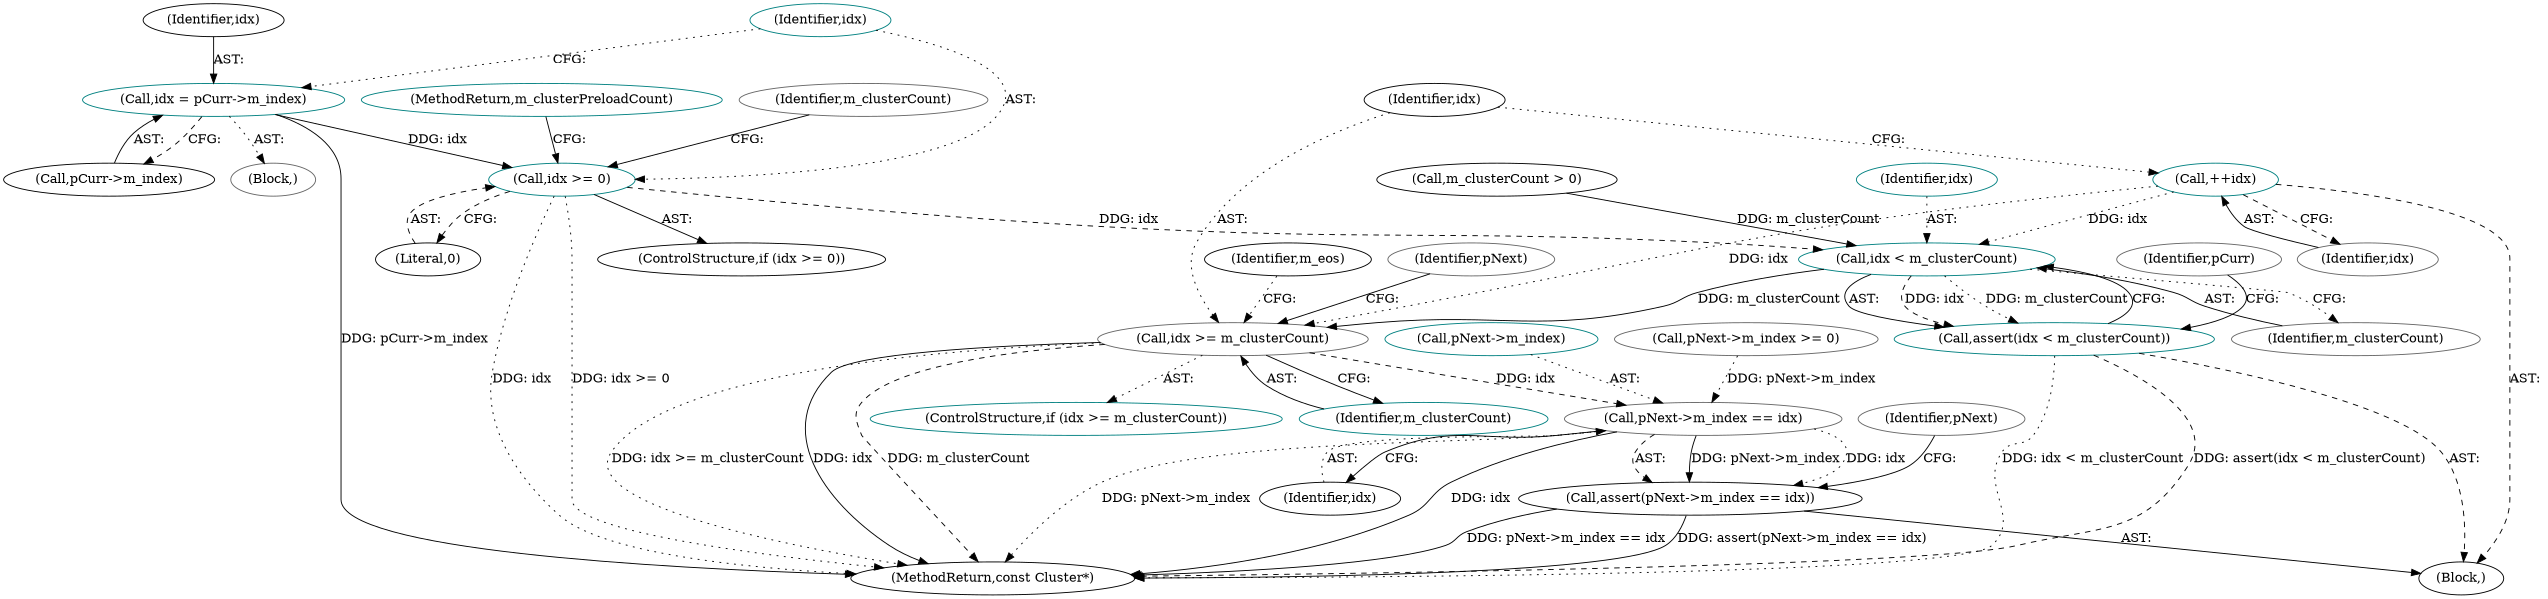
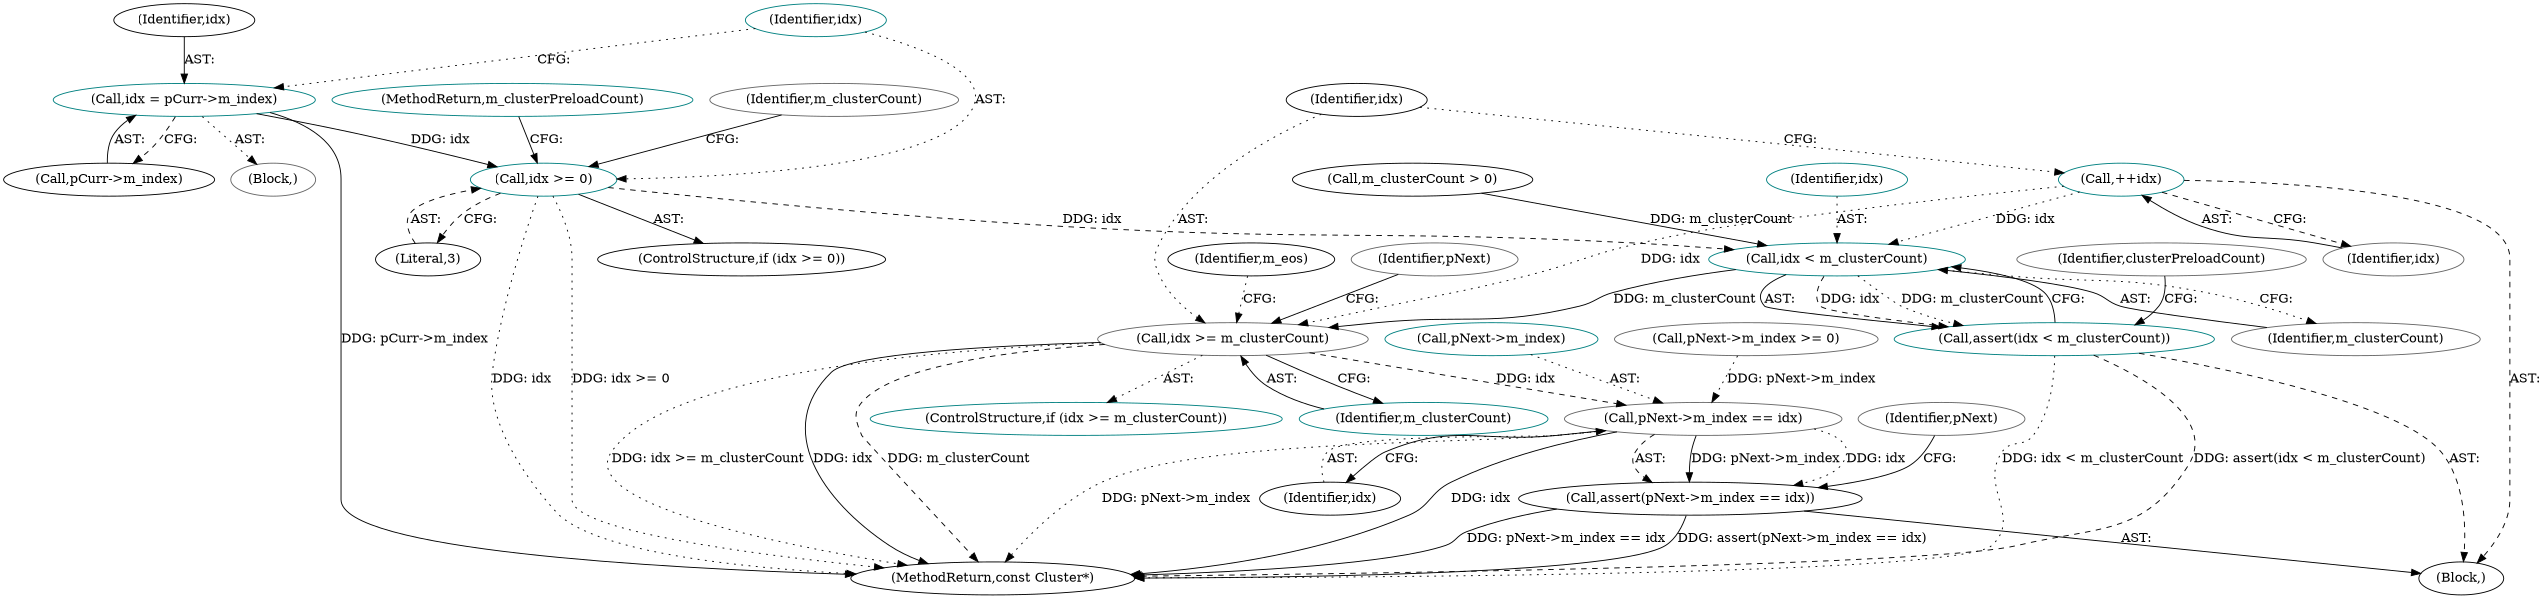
node "(Literal,0)": label "(Literal,0)" -> "(Literal,3)"
node "(Identifier,pCurr)": label "(Identifier,pCurr)" -> "(Identifier,clusterPreloadCount)"
